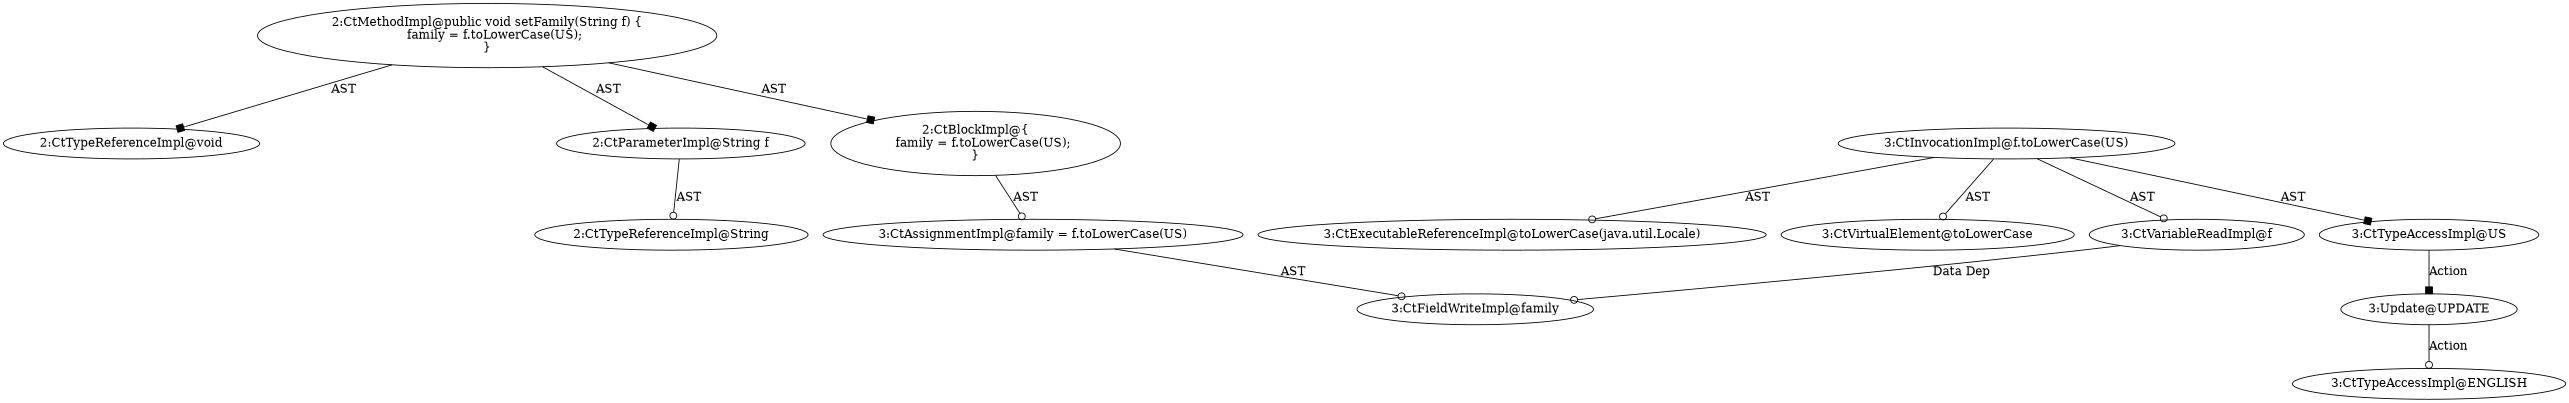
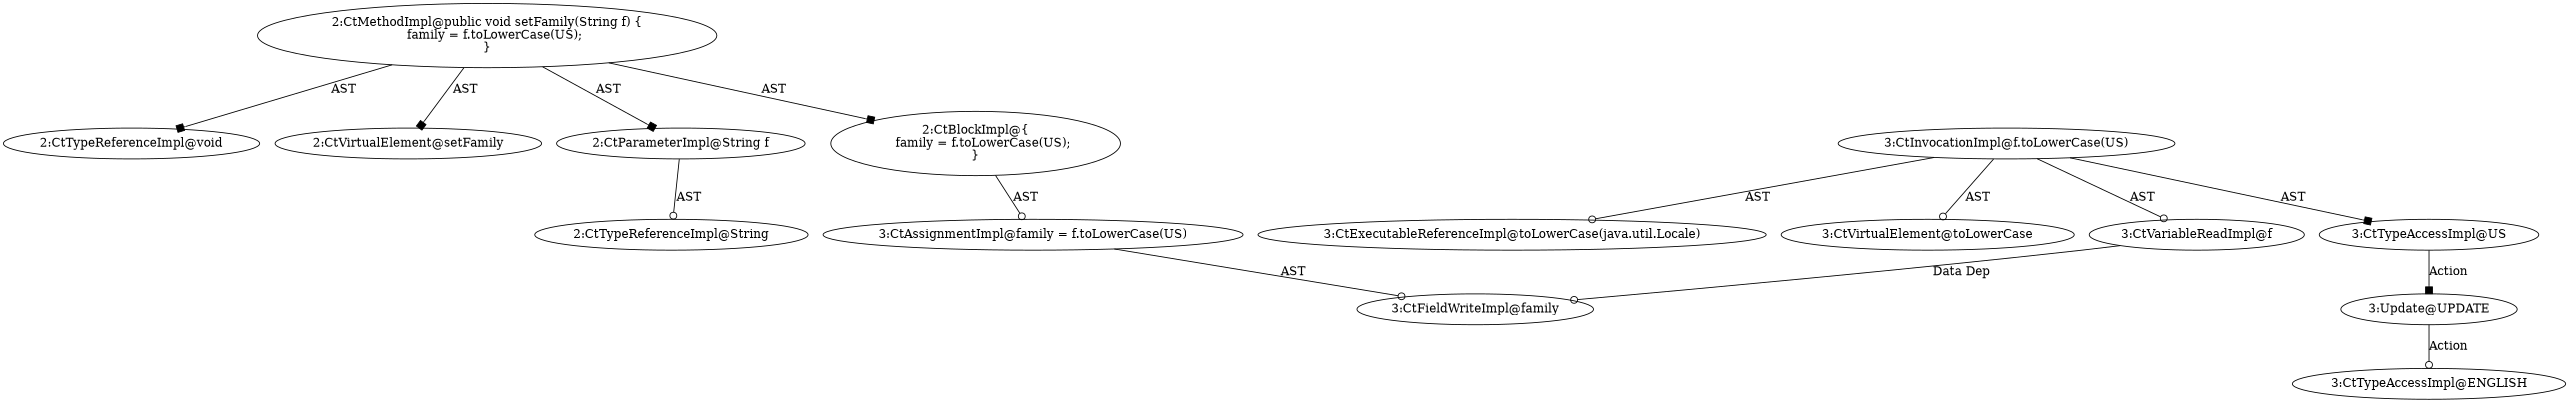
node "2:CtVirtualElement@setFamily": added
